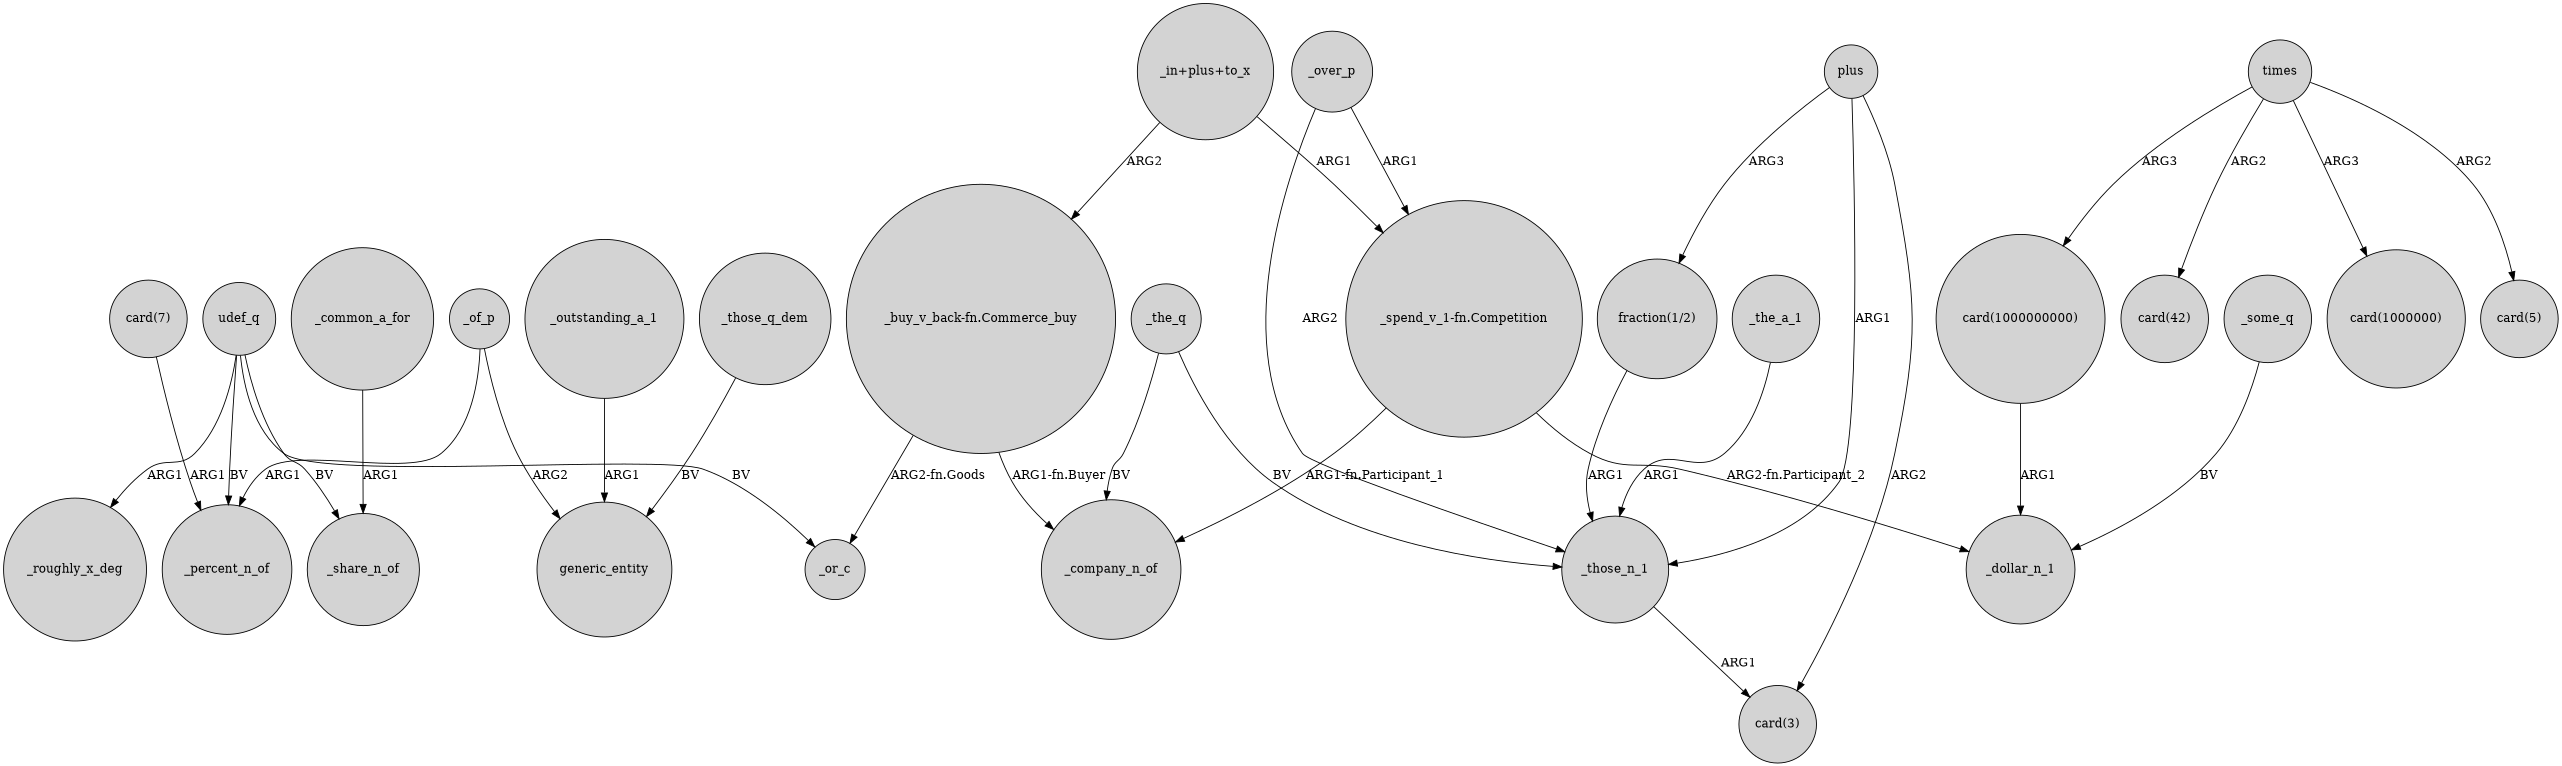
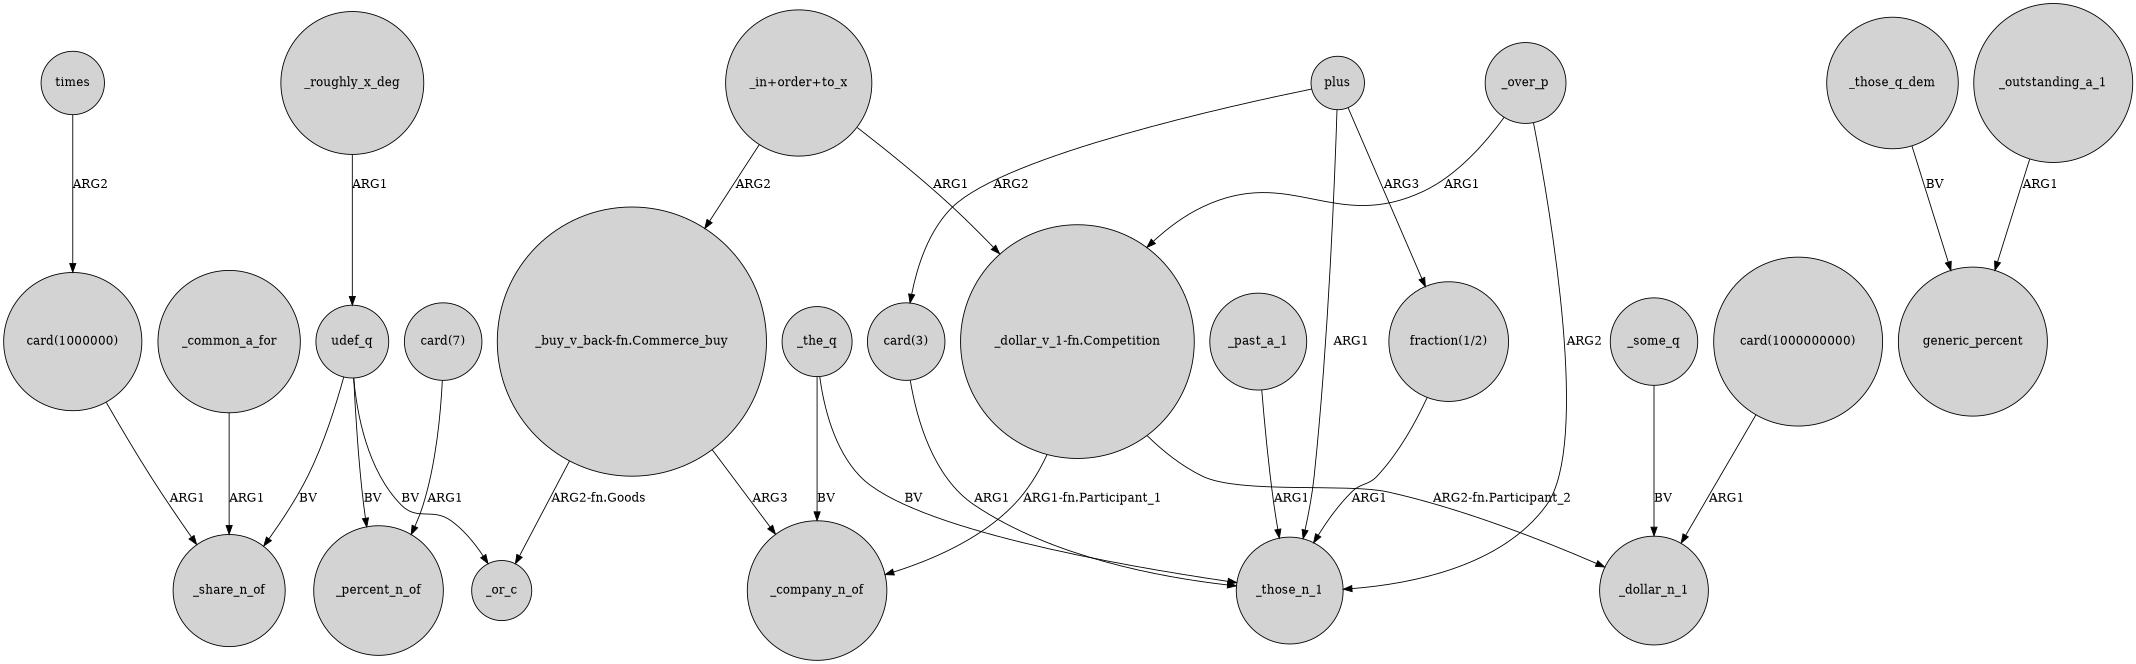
node "_in+plus+to_x": label "_in+plus+to_x" -> "_in+order+to_x"
edge "times" -> "card(1000000000)": removed, label "ARG3"
edge "times" -> "card(1000000)": label "ARG3" -> "ARG2"
node "_of_p": removed
node "_spend_v_1-fn.Competition": label "_spend_v_1-fn.Competition" -> "_dollar_v_1-fn.Competition"
node "_the_a_1": label "_the_a_1" -> "_past_a_1"
node "card(42)": removed
node "card(5)": removed
edge "udef_q" -> "_roughly_x_deg": reversed
edge "card(1000000)" -> "_share_n_of": added, label "ARG1"
edge "_buy_v_back-fn.Commerce_buy" -> "_company_n_of": label "ARG1-fn.Buyer" -> "ARG3"
node "generic_entity": label "generic_entity" -> "generic_percent"
edge "_those_n_1" -> "card(3)": reversed
